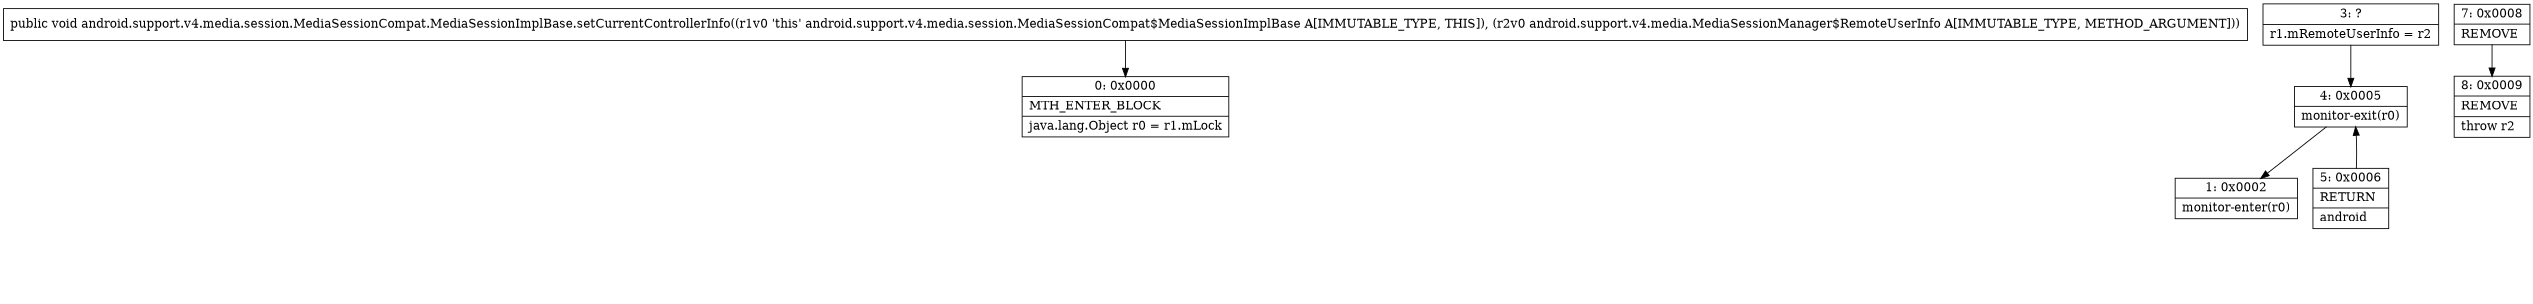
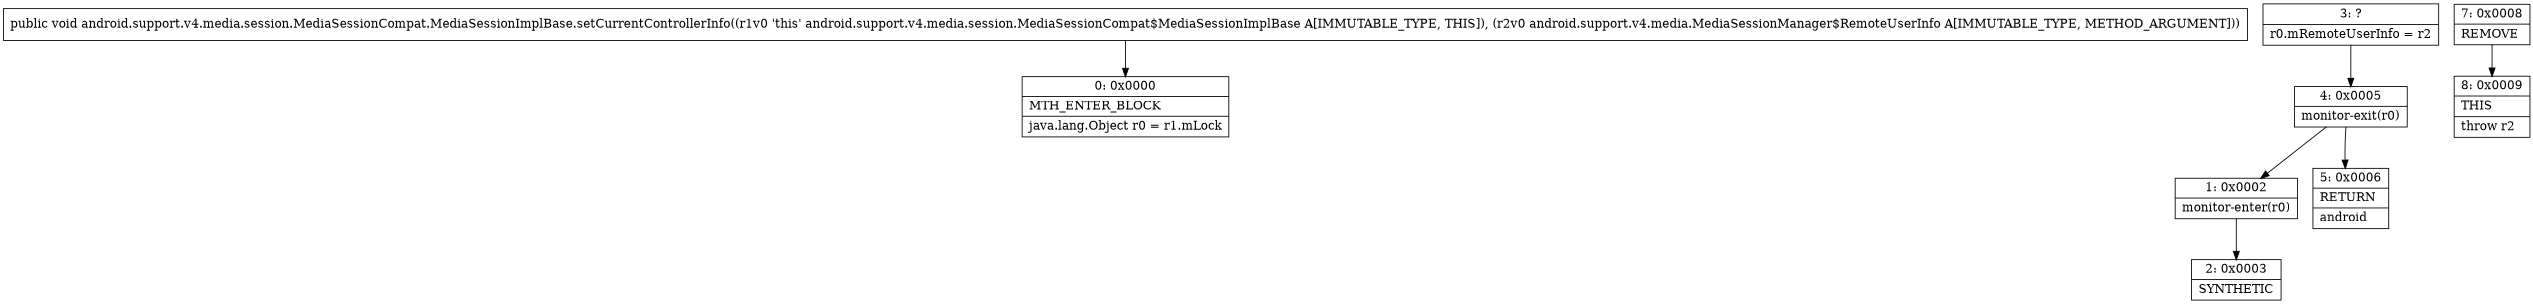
node "3: ?": text "r1.mRemoteUserInfo = r2" -> "r0.mRemoteUserInfo = r2"
node "8: 0x0009": text "REMOVE" -> "THIS"
edge "5: 0x0006" -> "4: 0x0005": reversed
node "2: 0x0003": added
